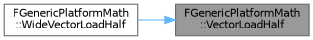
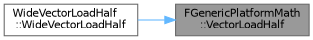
node "FGenericPlatformMath ::WideVectorLoadHalf": label "FGenericPlatformMath ::WideVectorLoadHalf" -> "WideVectorLoadHalf ::WideVectorLoadHalf"
